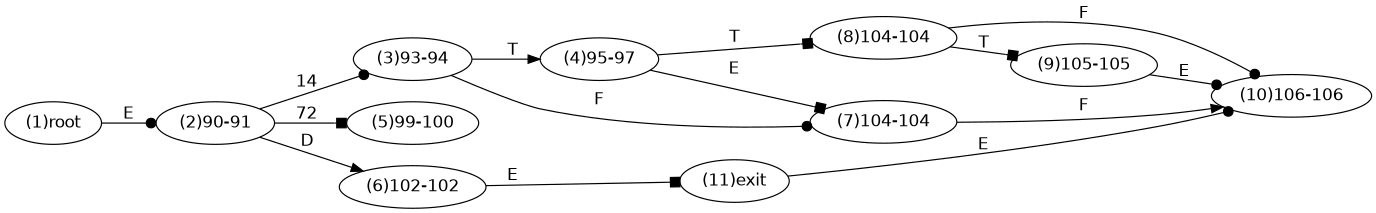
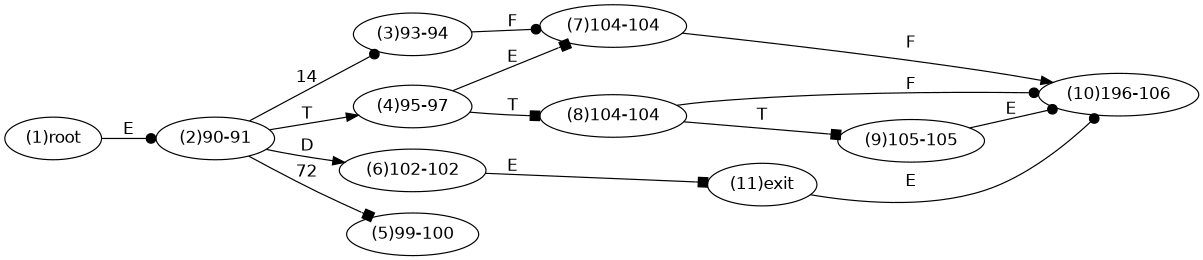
edge "(3)93-94" -> "(4)95-97": now "(2)90-91" -> "(4)95-97"
node "(10)106-106": label "(10)106-106" -> "(10)196-106"
